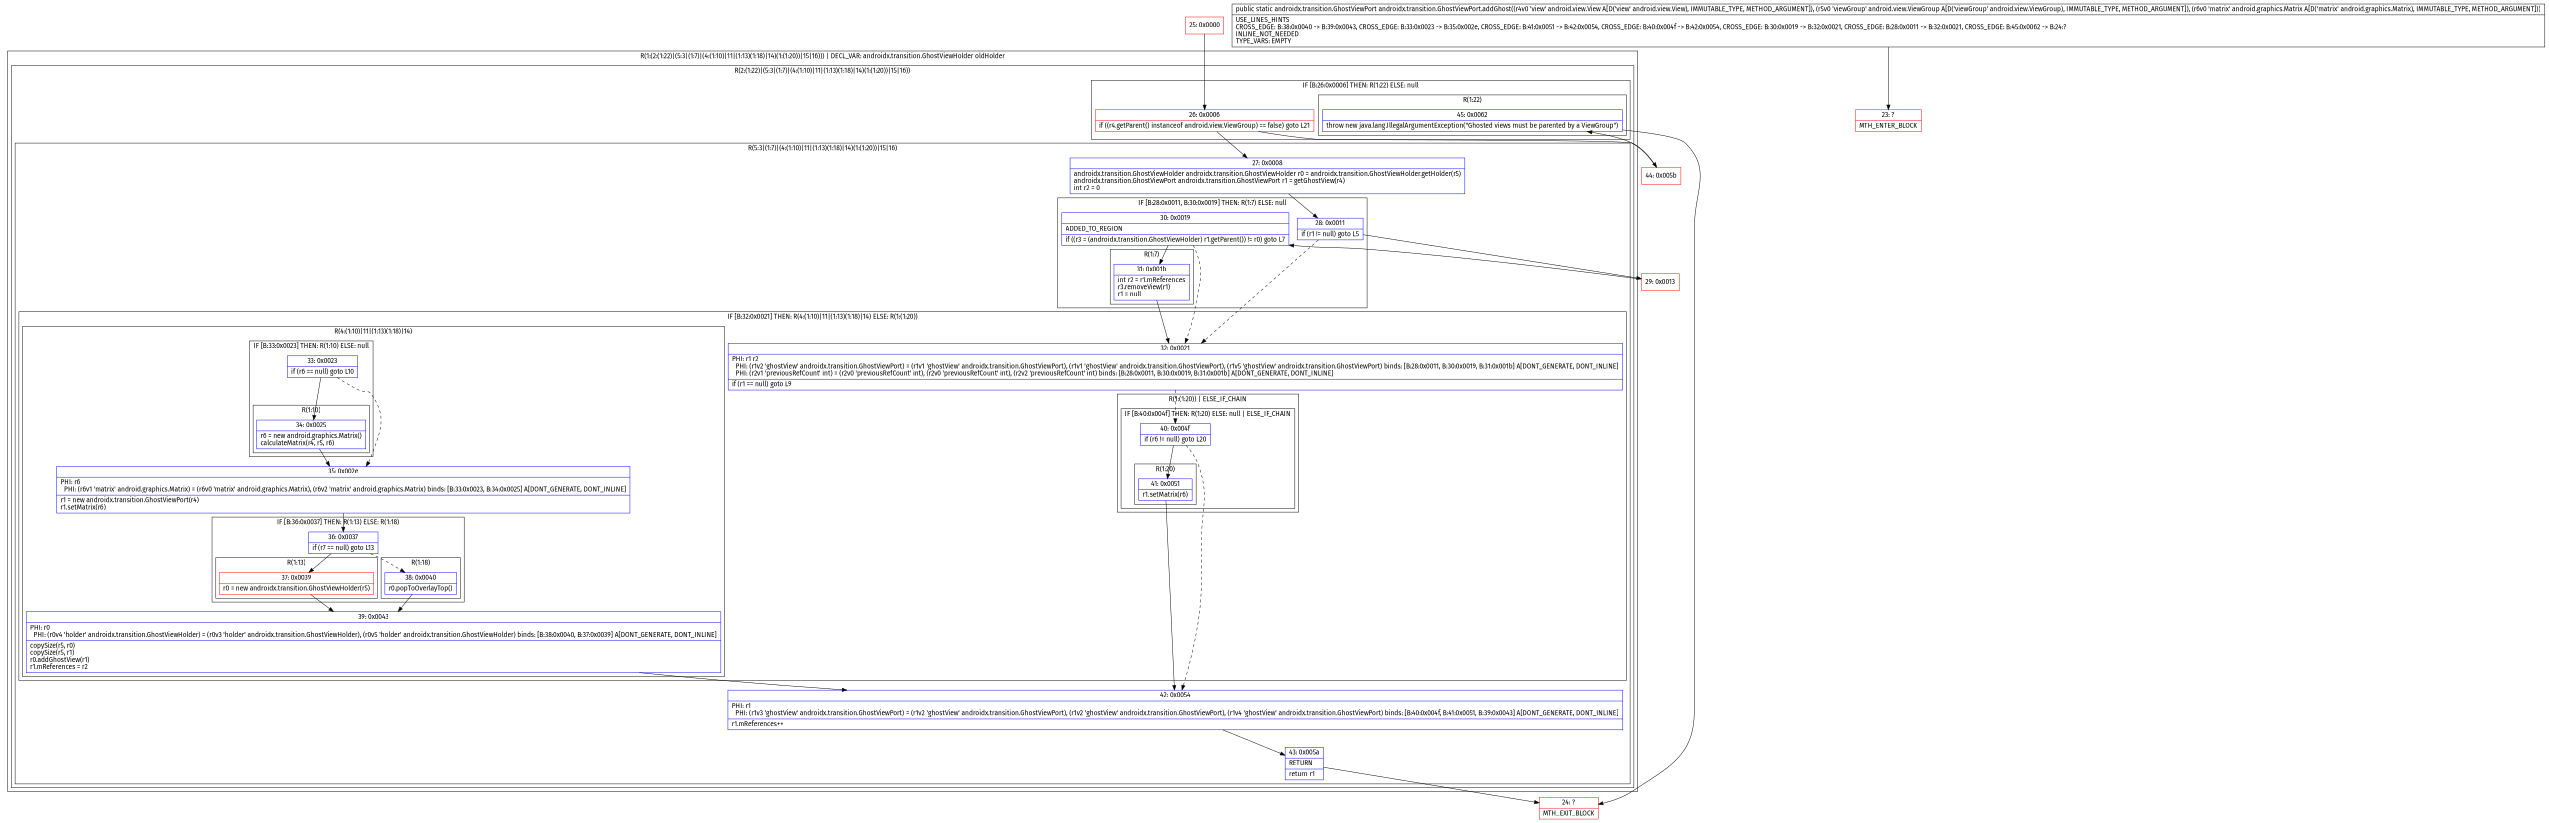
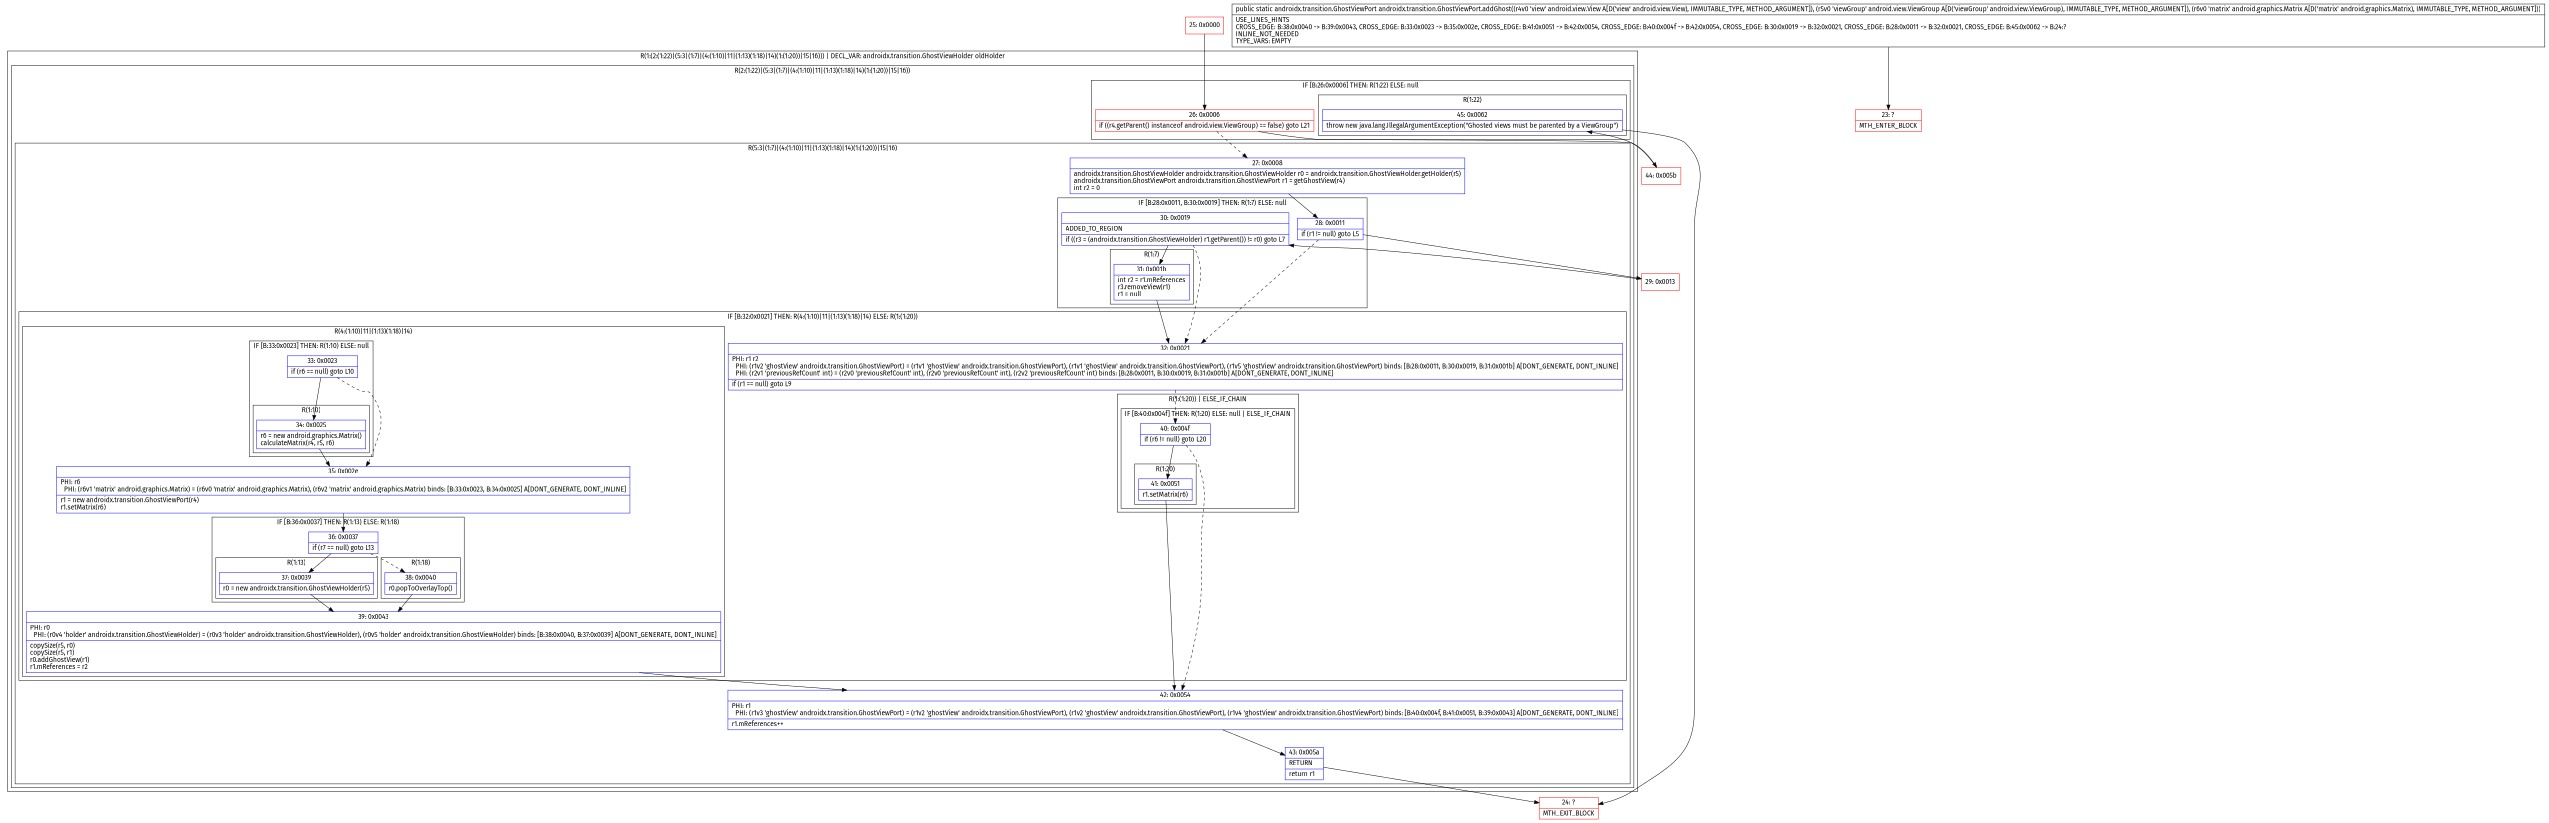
edge "26: 0x0006" -> "27: 0x0008": style solid -> dashed
node "37: 0x0039": color red -> blue
